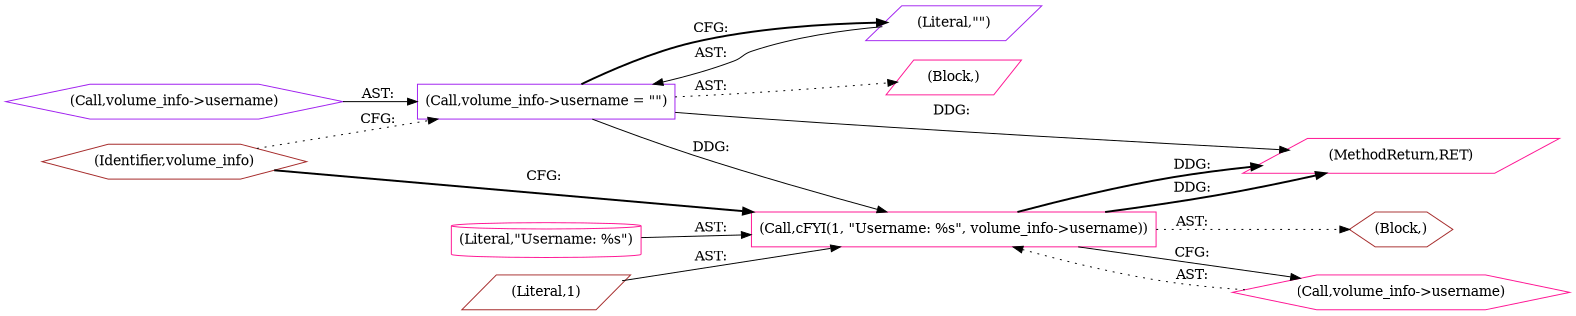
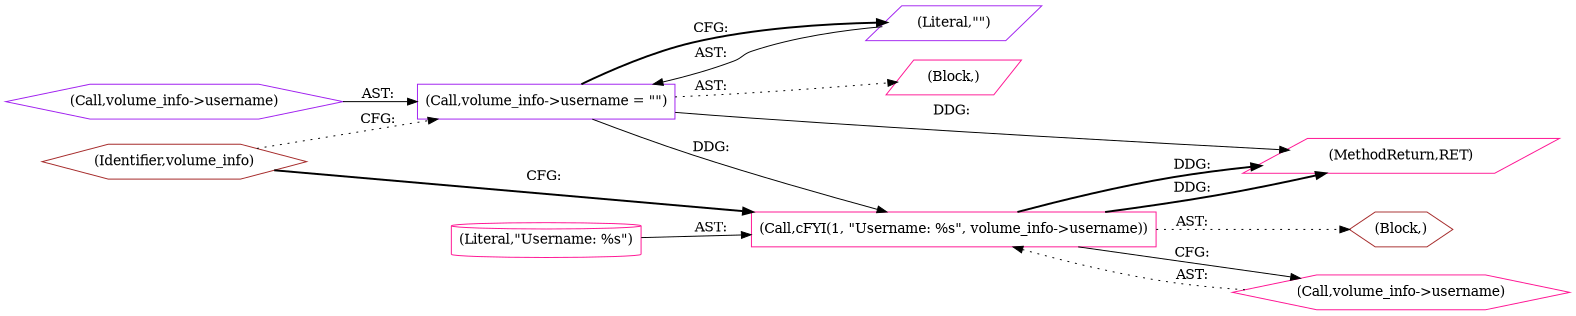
node "(Literal,1)": removed
